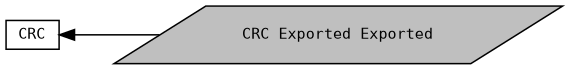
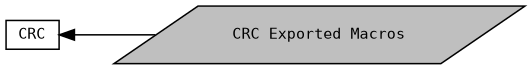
node "CRC Exported Exported": label "CRC Exported Exported" -> "CRC Exported Macros"
